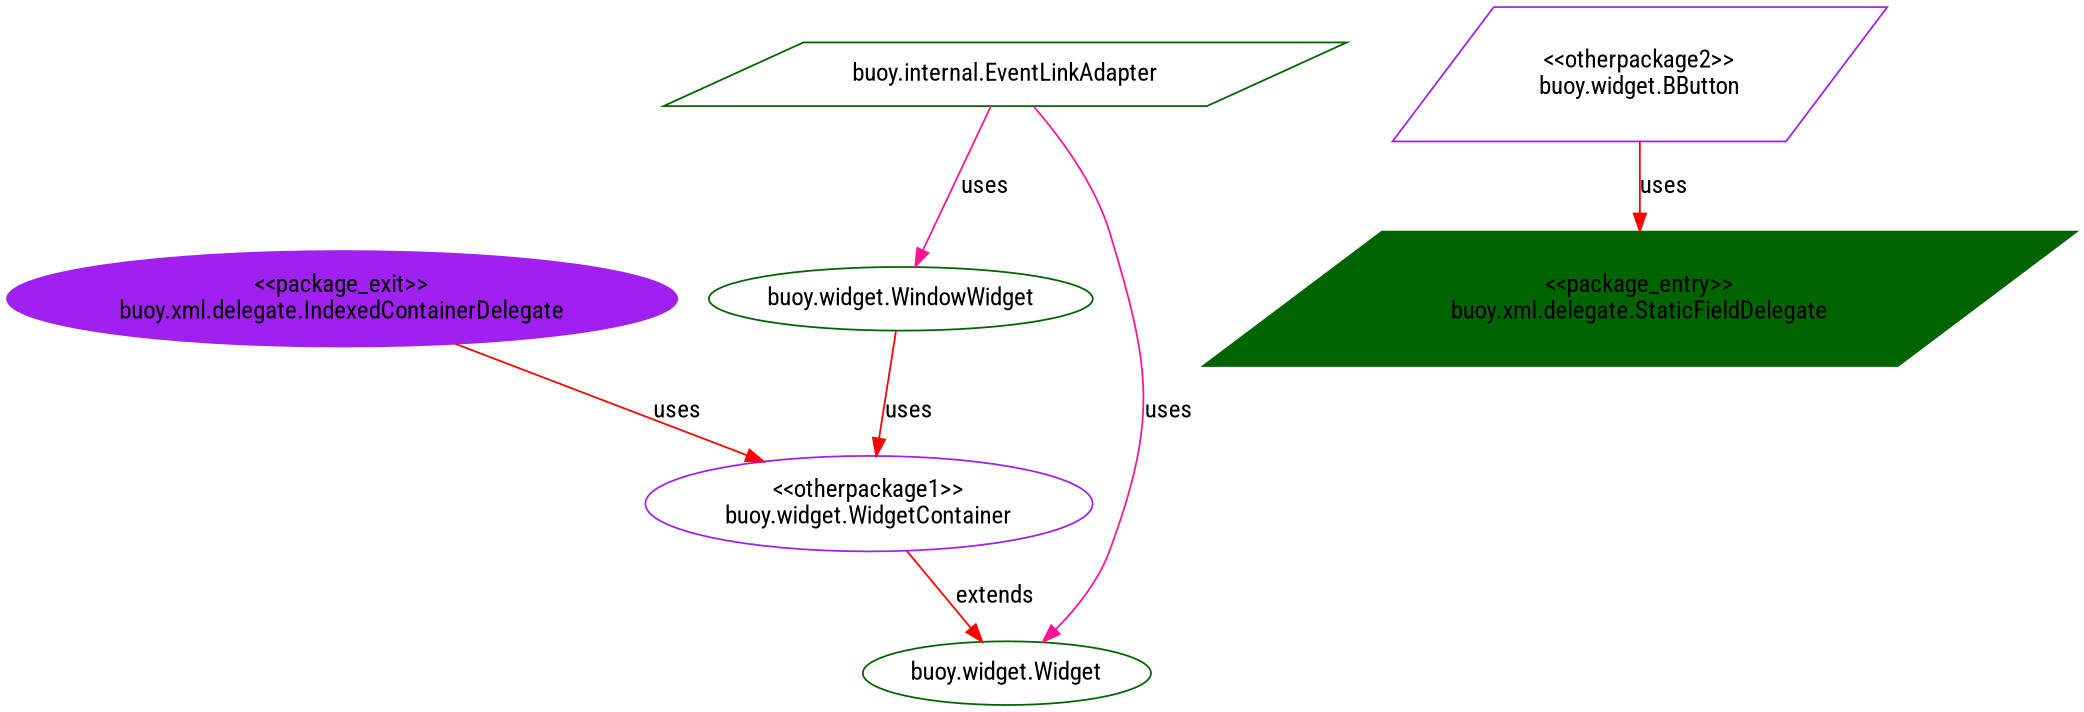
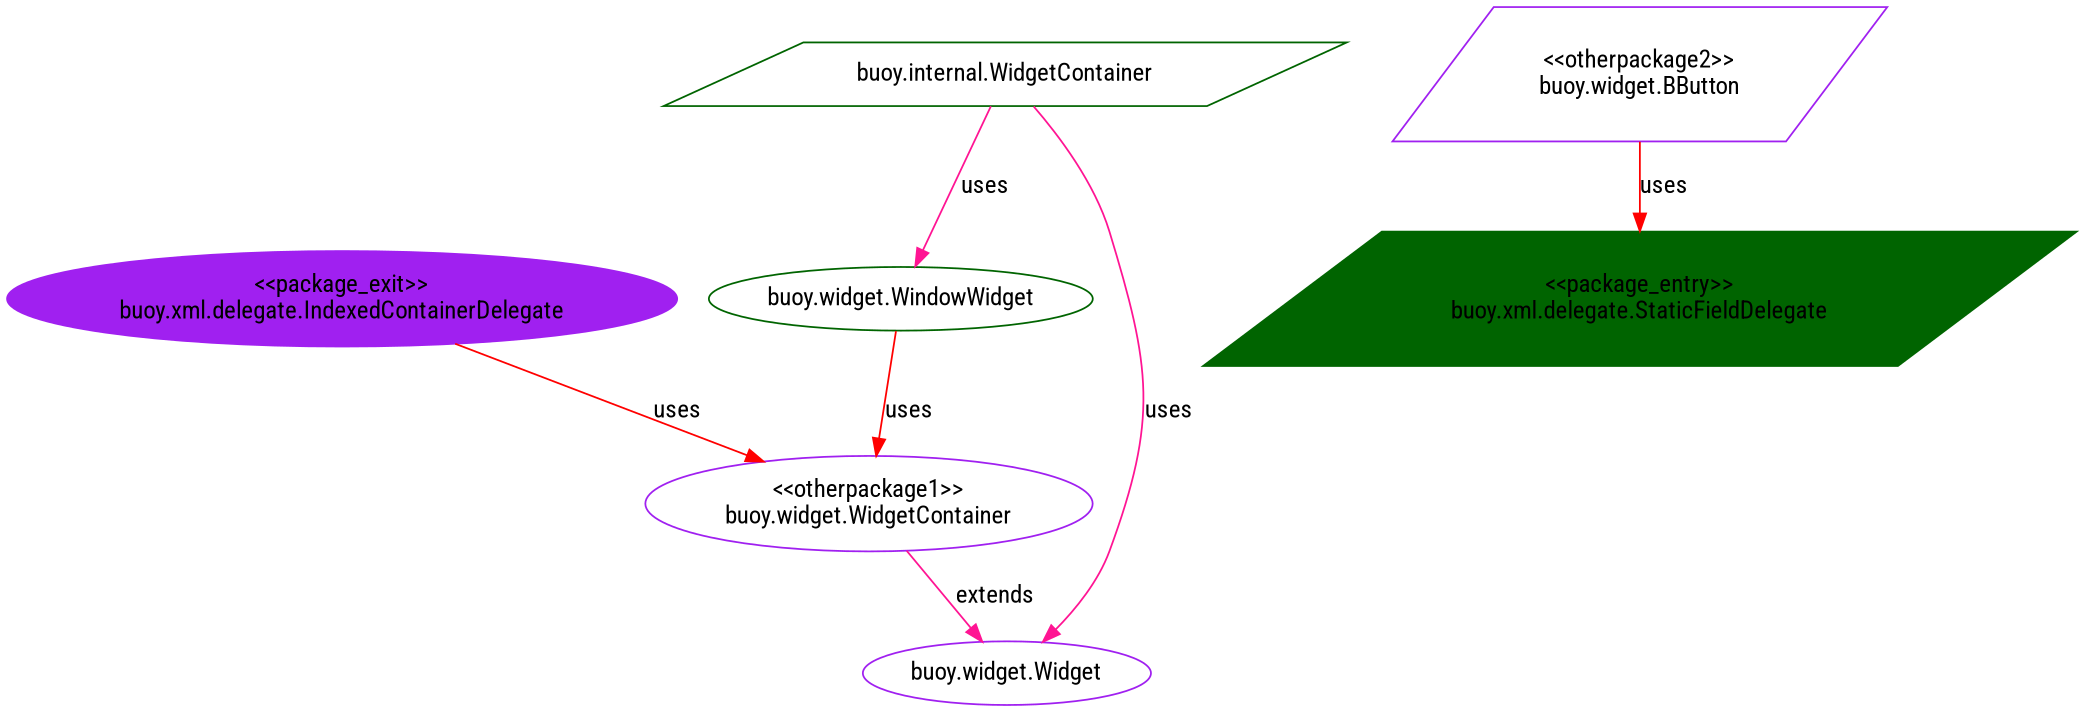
node "buoy.internal.EventLinkAdapter": label "buoy.internal.EventLinkAdapter" -> "buoy.internal.WidgetContainer"
edge "<<otherpackage1>> buoy.widget.WidgetContainer" -> "buoy.widget.Widget": color red -> deeppink
node "buoy.widget.Widget": color darkgreen -> purple
